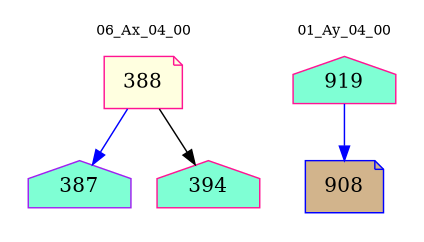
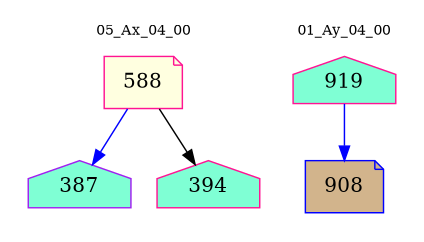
cluster "06_Ax_04_00": label "06_Ax_04_00" -> "05_Ax_04_00"
node "388": label "388" -> "588"
